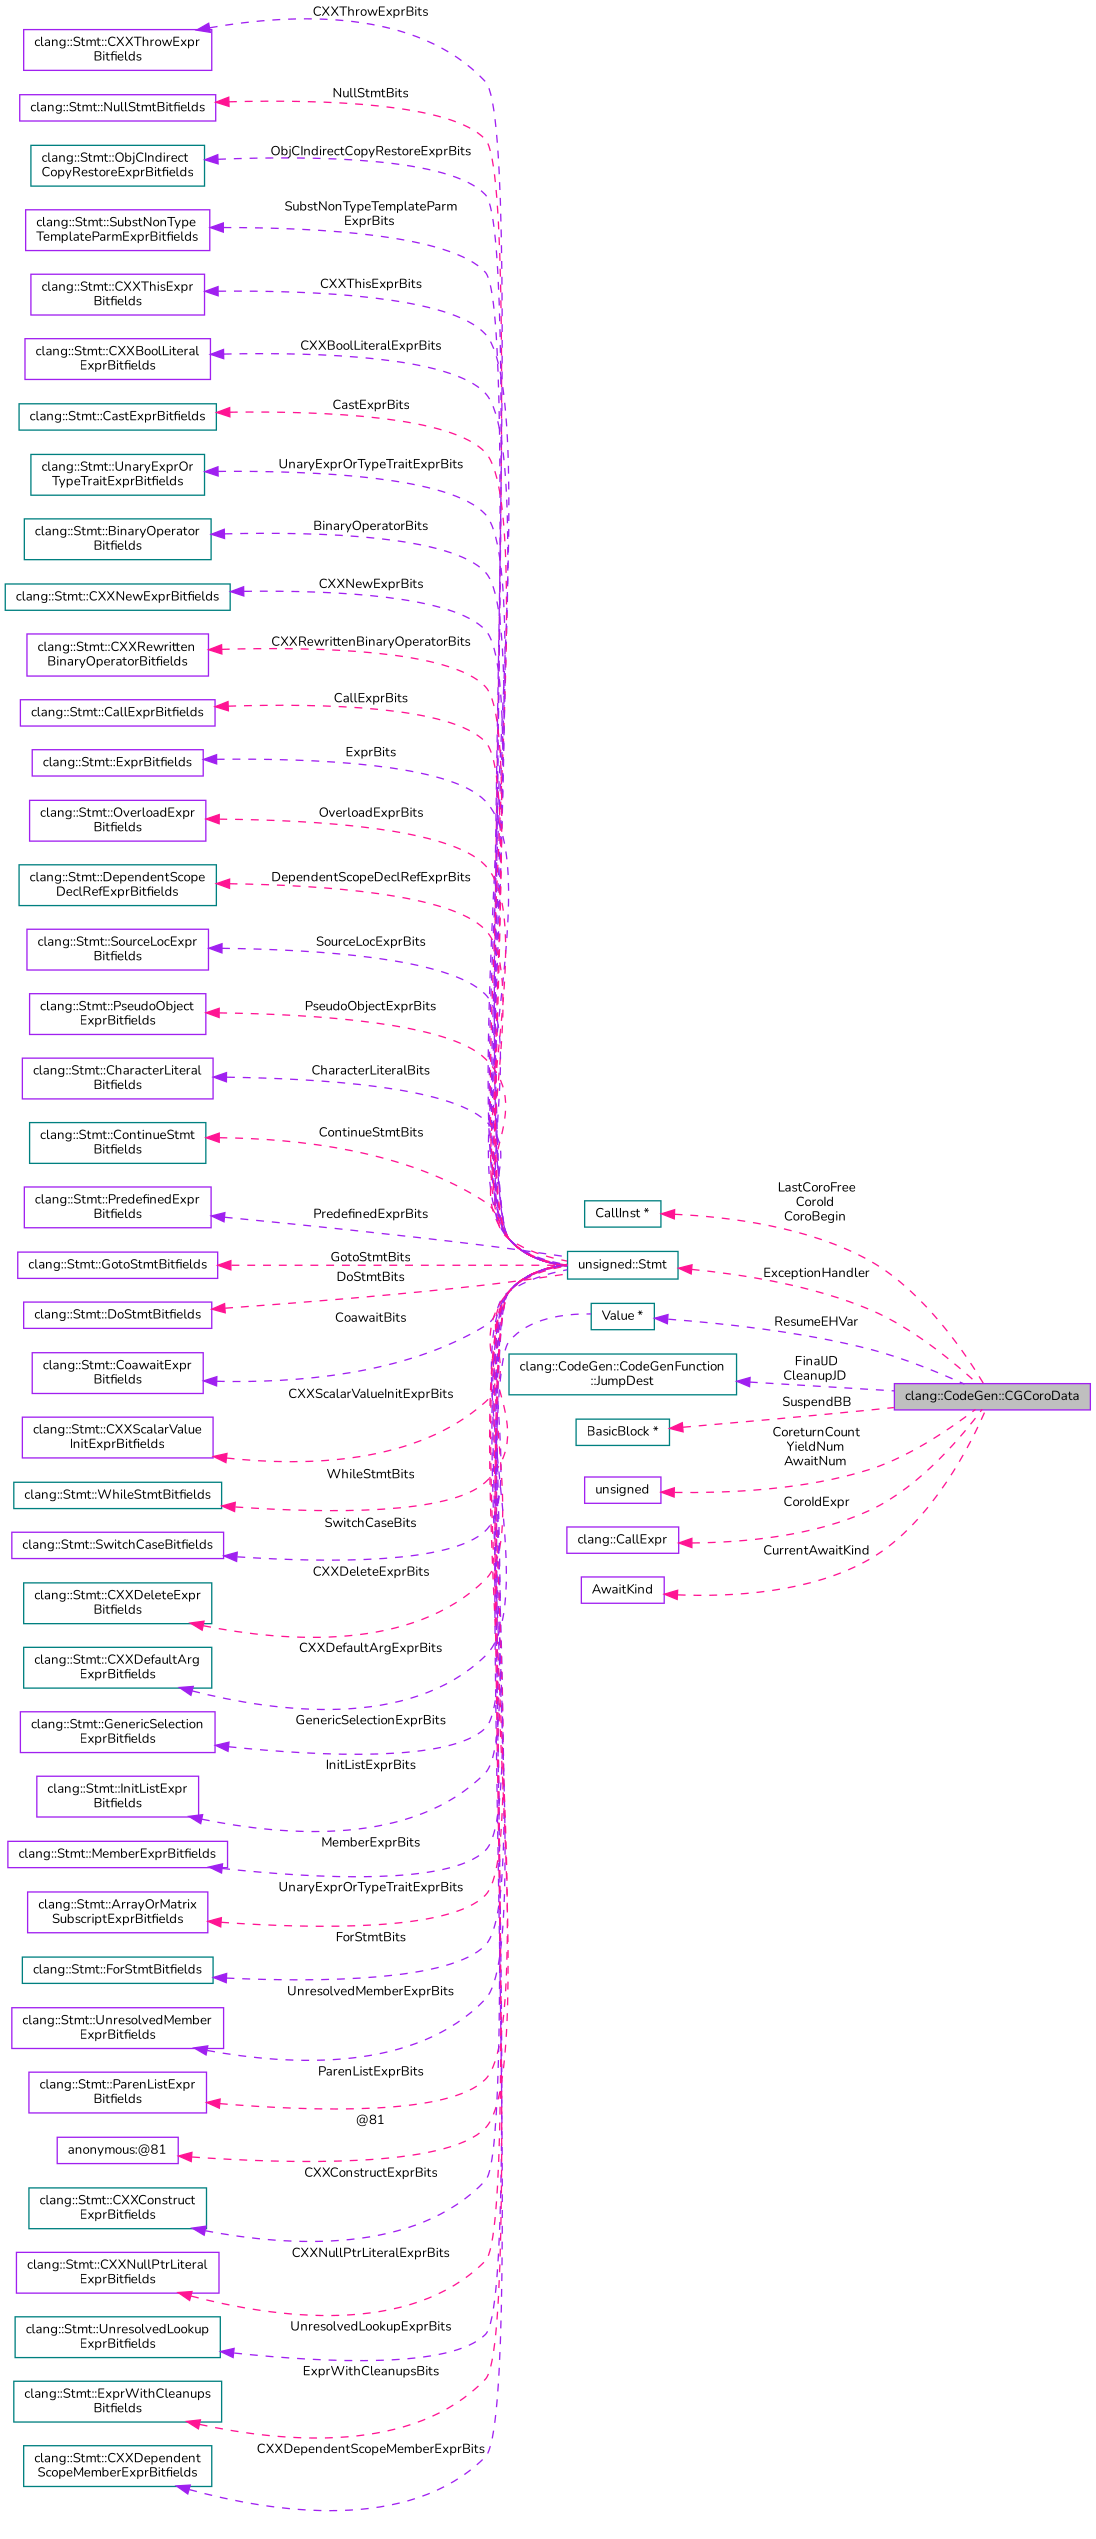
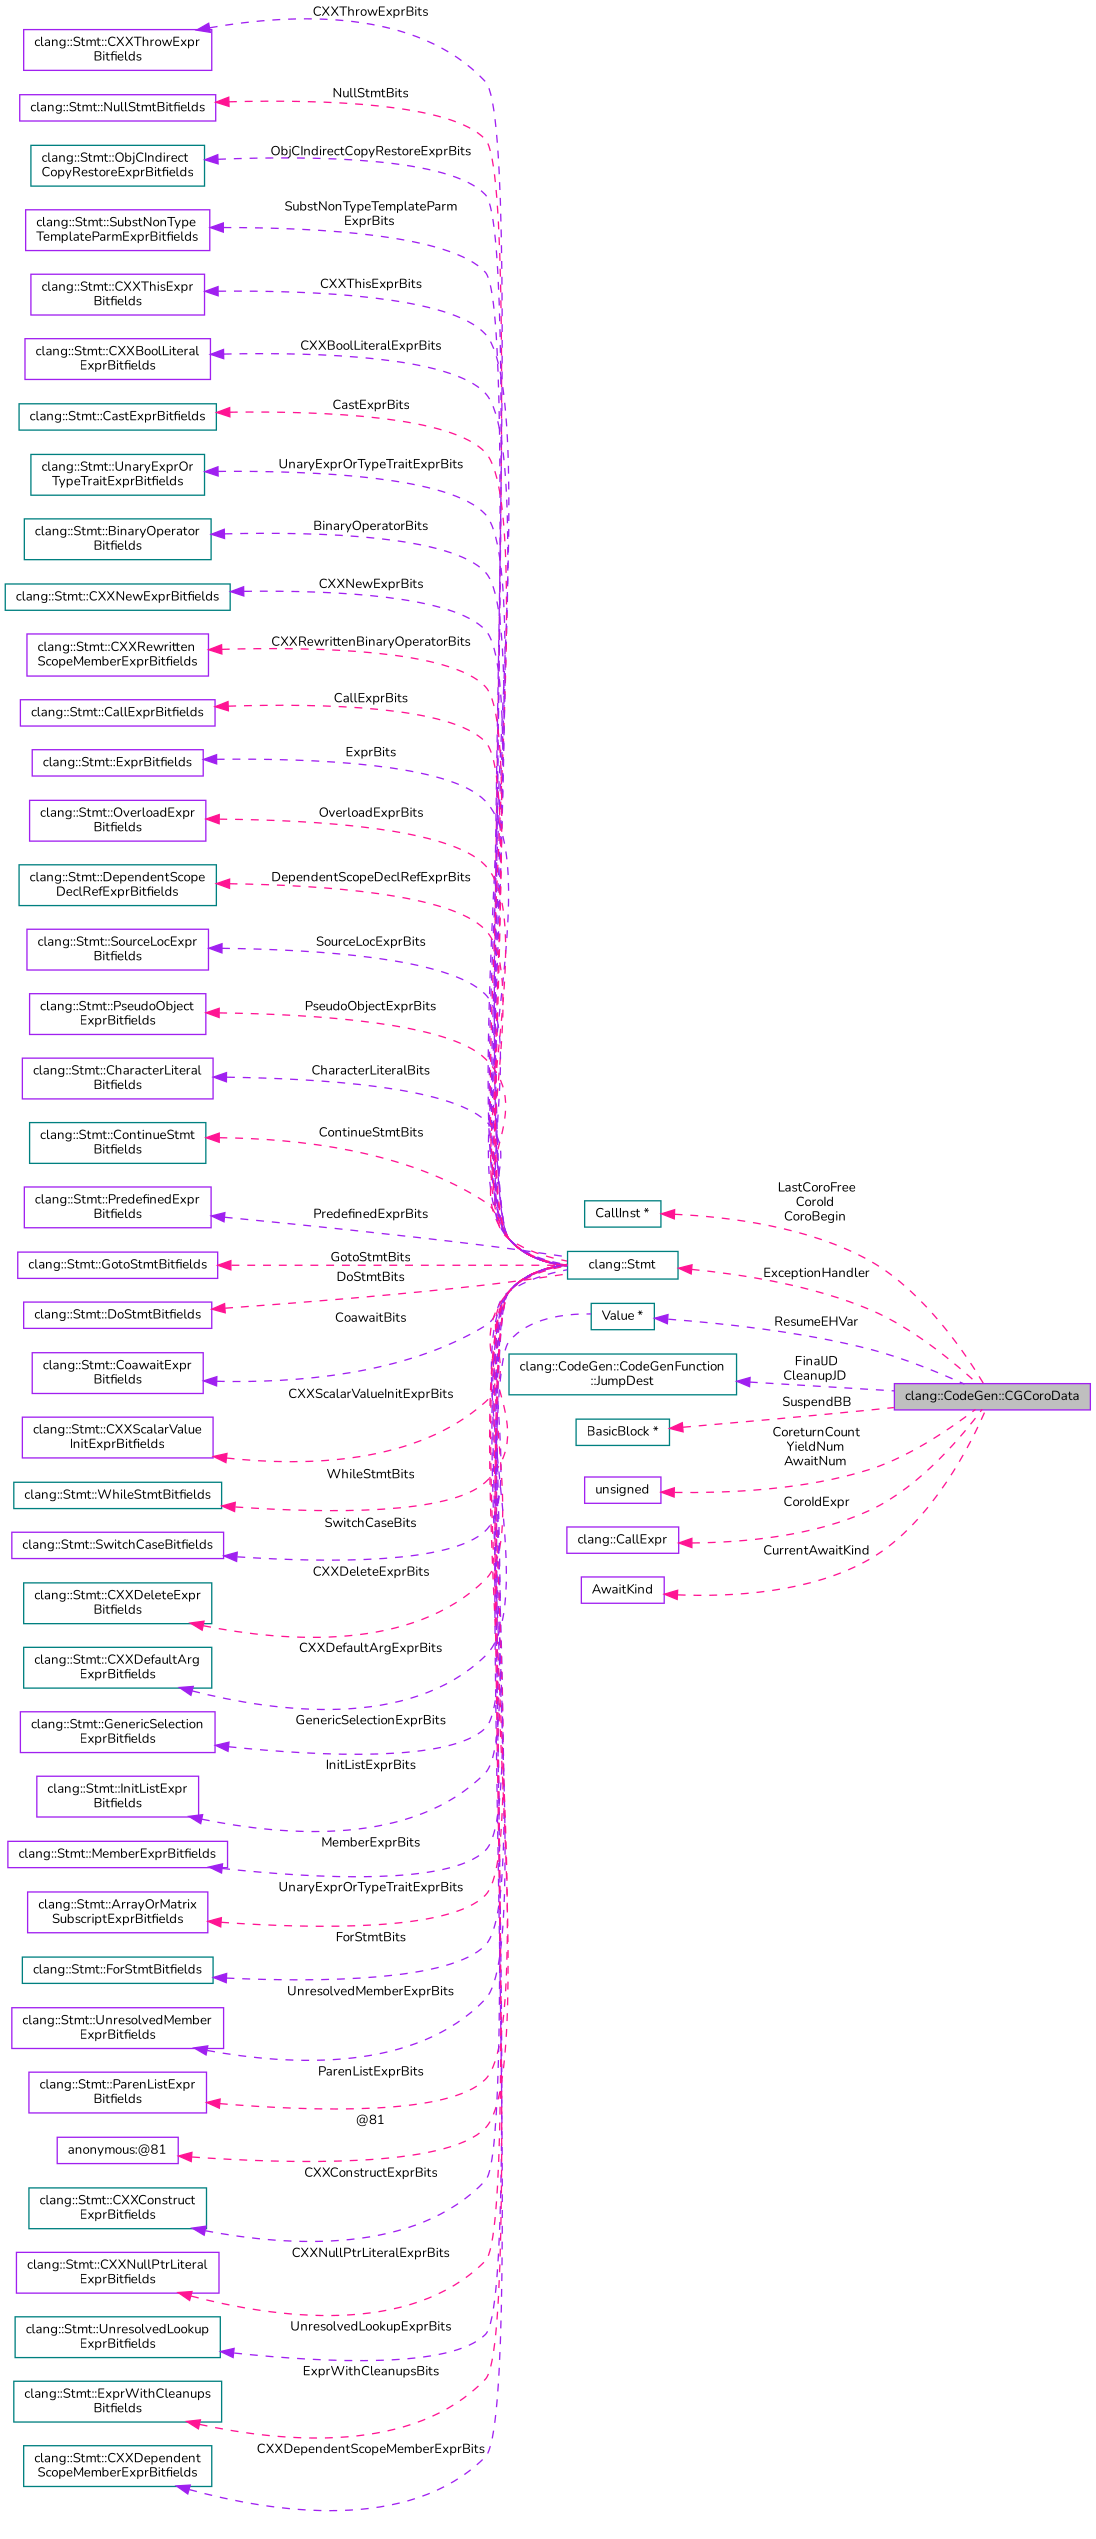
node "clang::Stmt::CXXRewritten BinaryOperatorBitfields": label "clang::Stmt::CXXRewritten BinaryOperatorBitfields" -> "clang::Stmt::CXXRewritten ScopeMemberExprBitfields"
node "unsigned::Stmt": label "unsigned::Stmt" -> "clang::Stmt"
